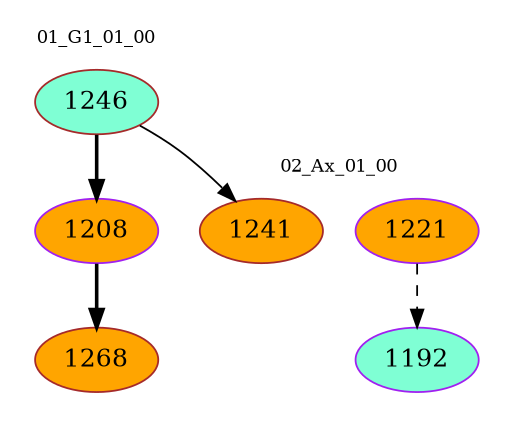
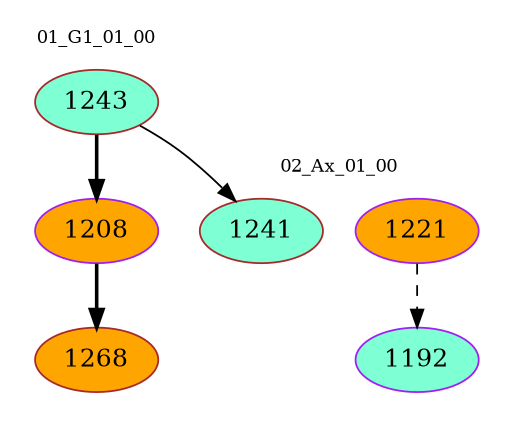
node "1246": label "1246" -> "1243"
node "1241": fillcolor orange -> aquamarine
